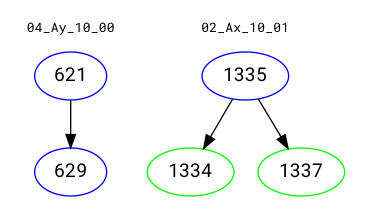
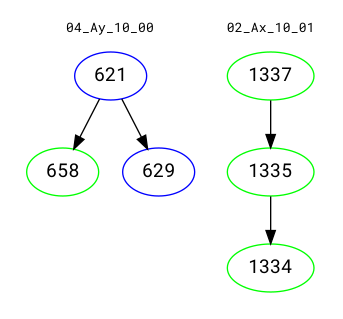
node "1335": color blue -> green
edge "1335" -> "1337": reversed
node "658": added
